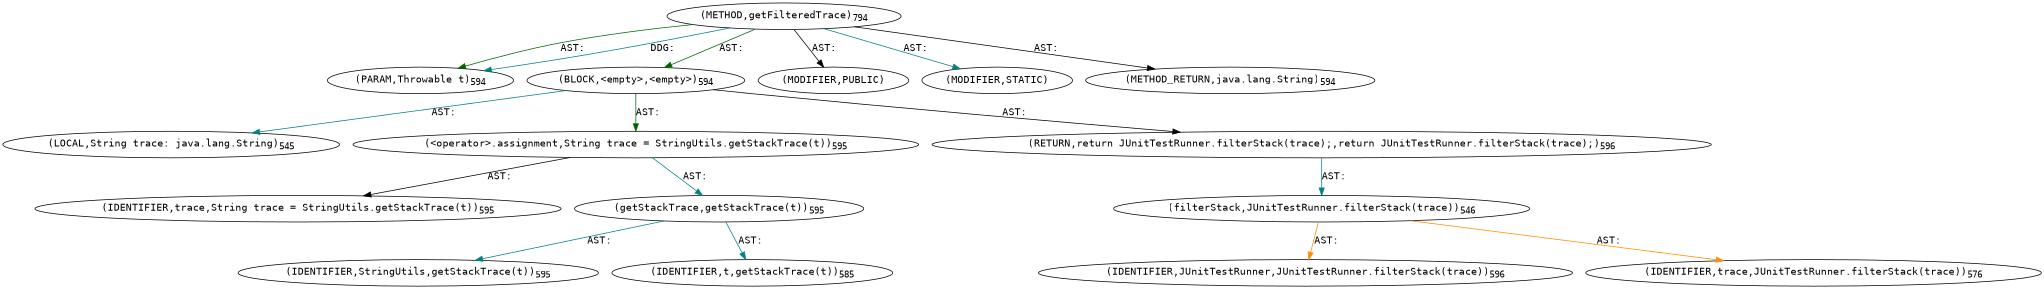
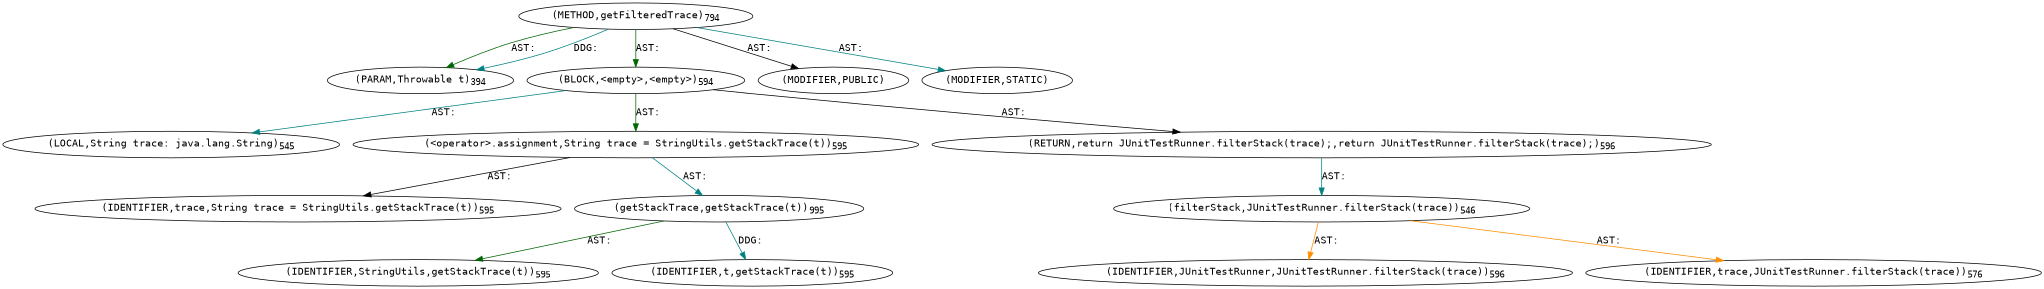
node "(PARAM,Throwable t)": text "594" -> "394"
node "(METHOD_RETURN,java.lang.String)": removed
node "(getStackTrace,getStackTrace(t))": text "595" -> "995"
edge "(getStackTrace,getStackTrace(t))" -> "(IDENTIFIER,StringUtils,getStackTrace(t))": color teal -> darkgreen
edge "(getStackTrace,getStackTrace(t))" -> "(IDENTIFIER,t,getStackTrace(t))": label "AST: " -> "DDG: "
node "(IDENTIFIER,t,getStackTrace(t))": text "585" -> "595"
